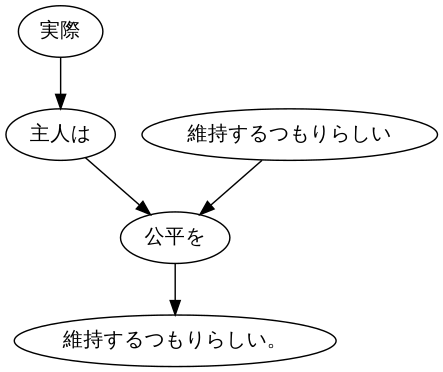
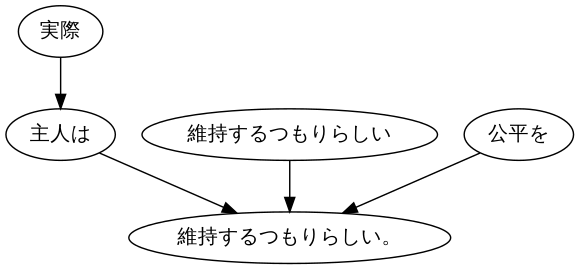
edge "主人は" -> "公平を": now "主人は" -> "維持するつもりらしい。"
edge "維持するつもりらしい" -> "公平を": now "維持するつもりらしい" -> "維持するつもりらしい。"
